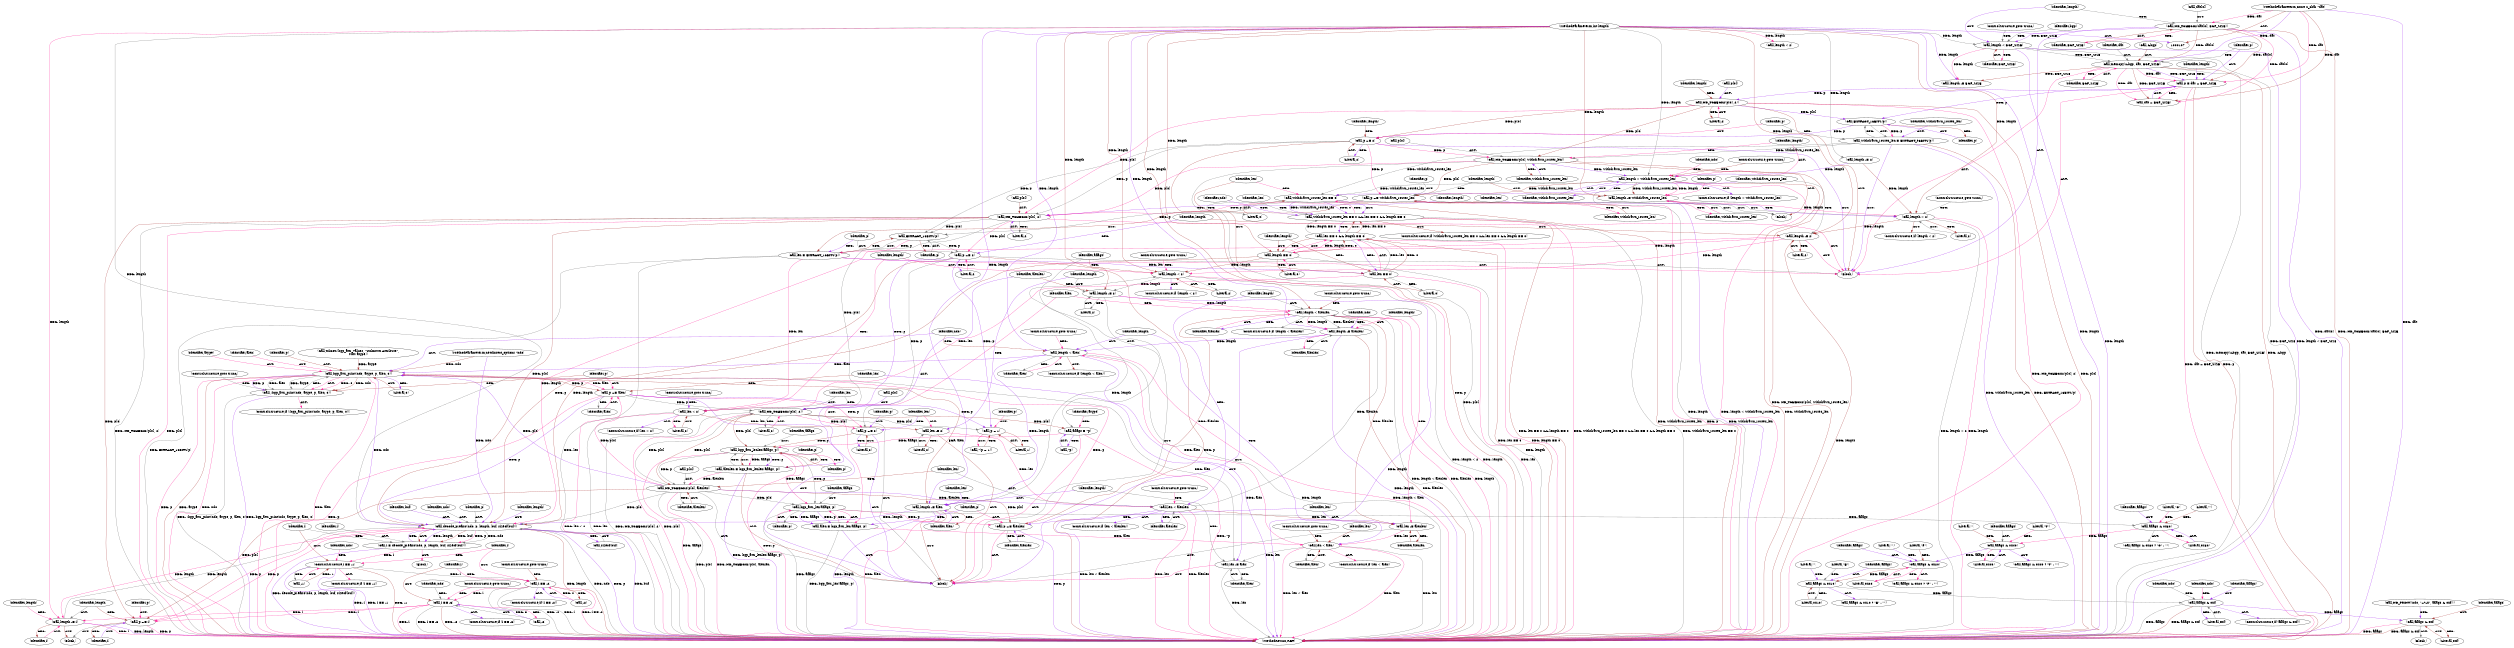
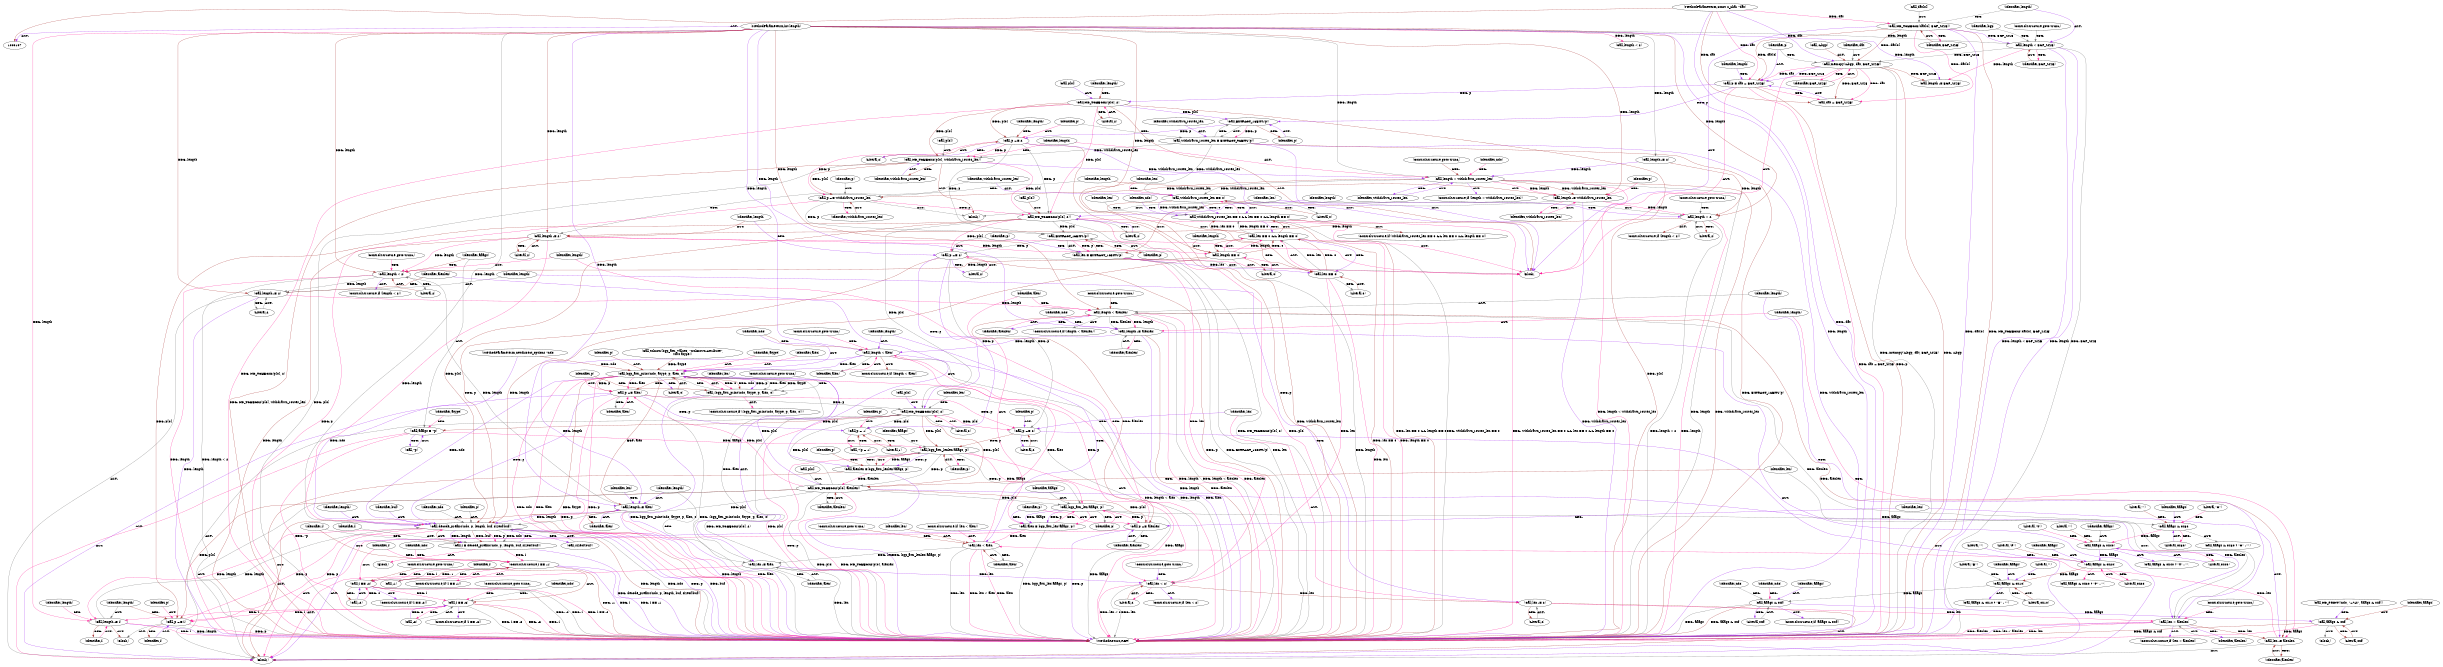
edge "(Call,len < alen)" -> "(ControlStructure,if (len < alen))": reversed
edge "(Call,len -= alen)" -> "(Call,len < 2)": added, label "DDG: len"
